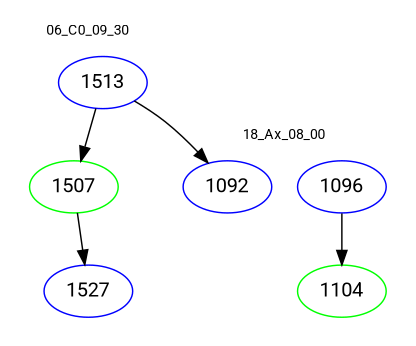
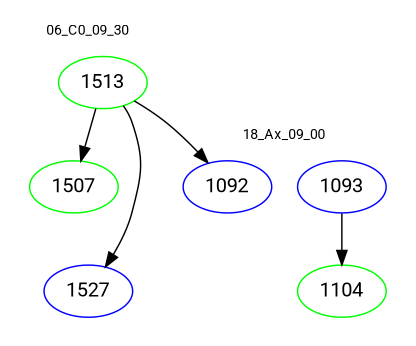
node "1513": color blue -> green
cluster "18_Ax_08_00": label "18_Ax_08_00" -> "18_Ax_09_00"
node "1096": label "1096" -> "1093"
edge "1507" -> "1527": now "1513" -> "1527"
